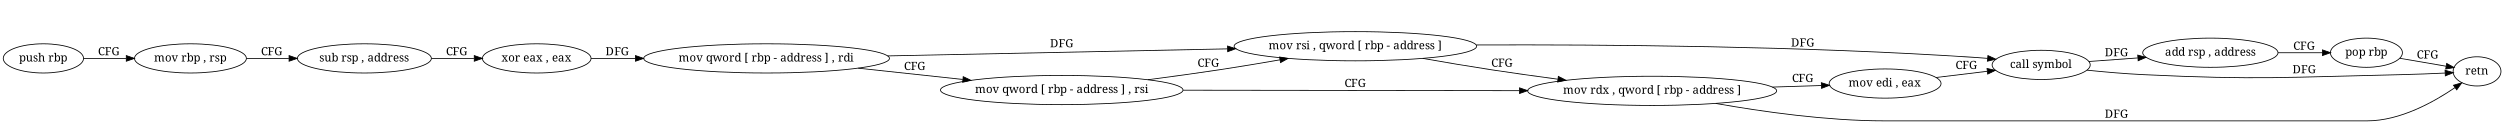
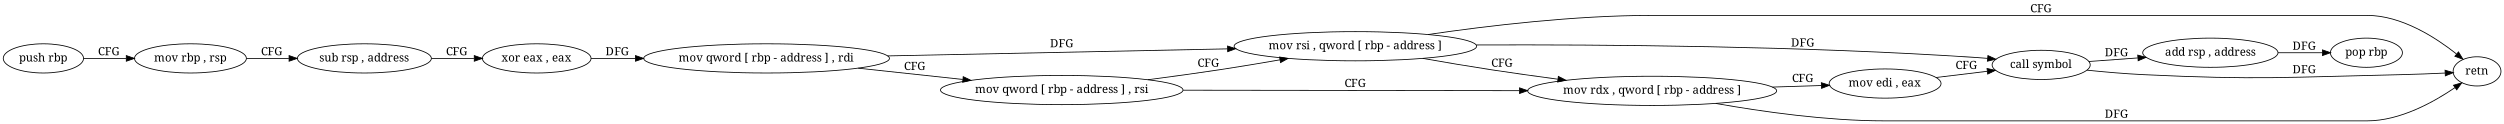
edge "add rsp , address" -> "pop rbp": label "CFG" -> "DFG"
edge "pop rbp" -> "retn": now "mov rsi , qword [ rbp - address ]" -> "retn"
